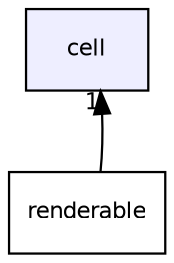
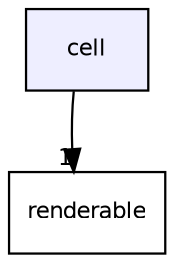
edge "renderable" -> "cell": reversed
